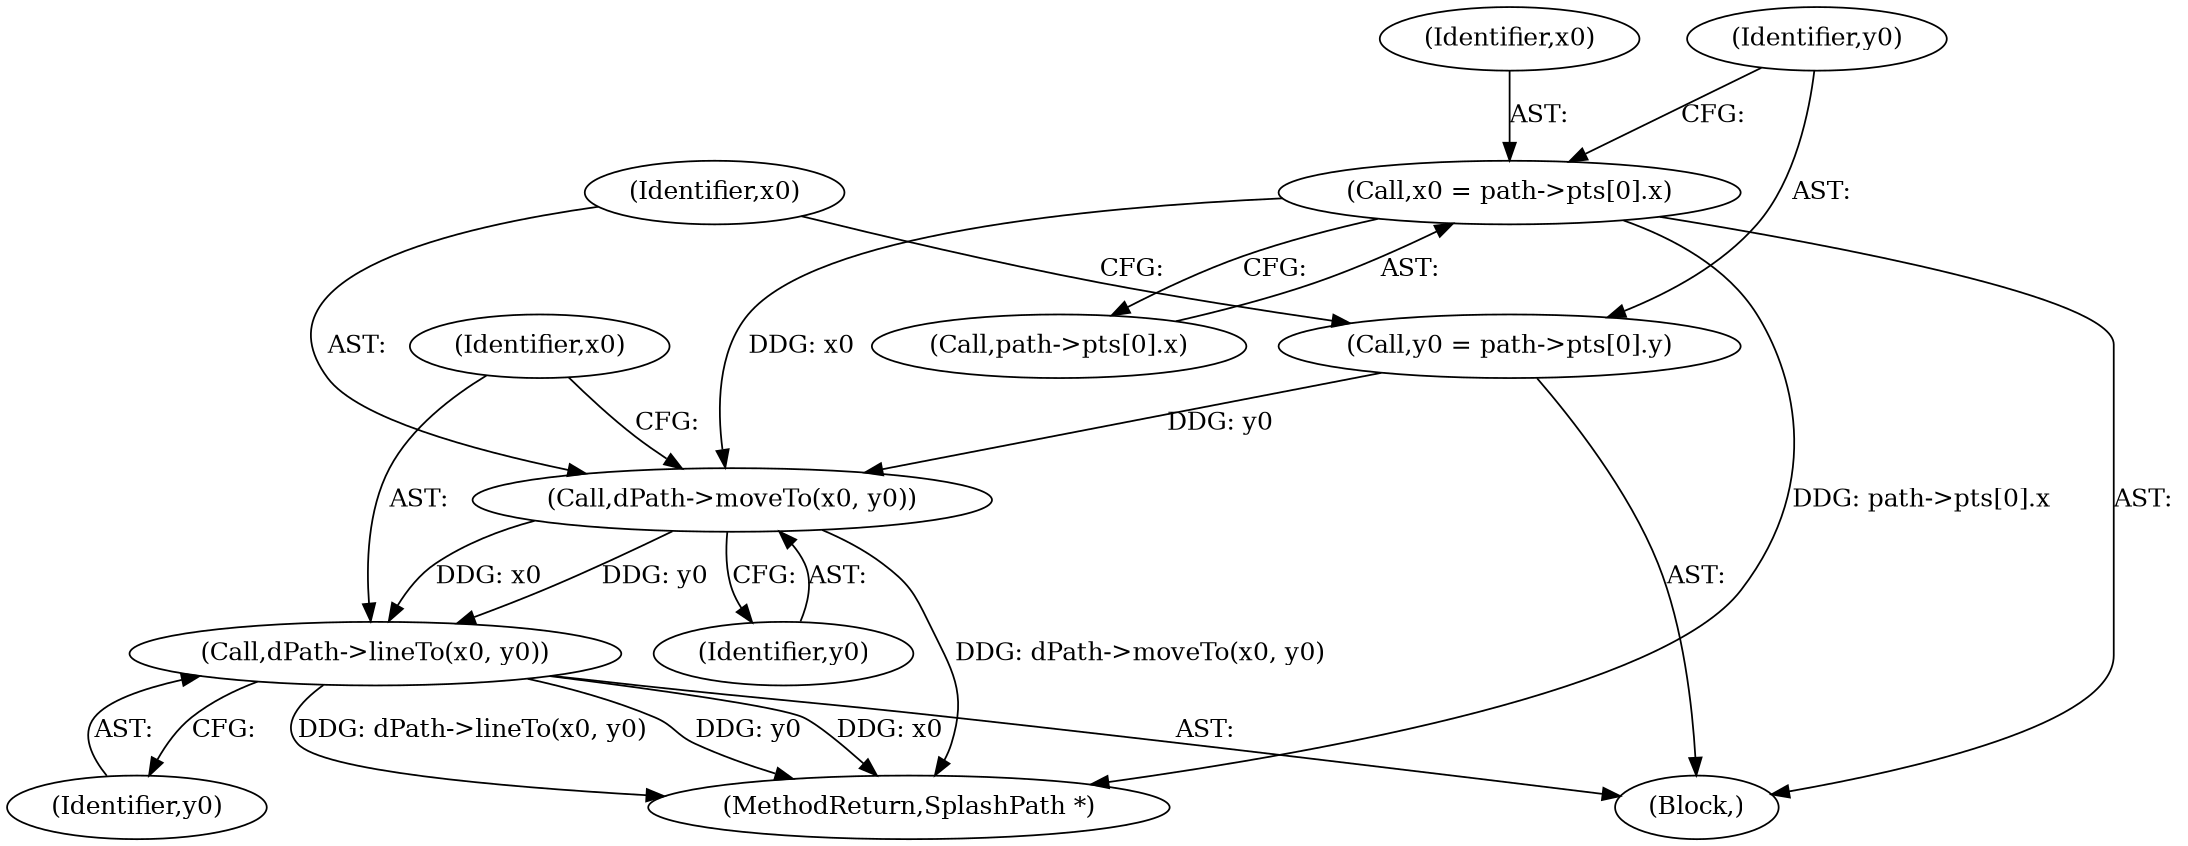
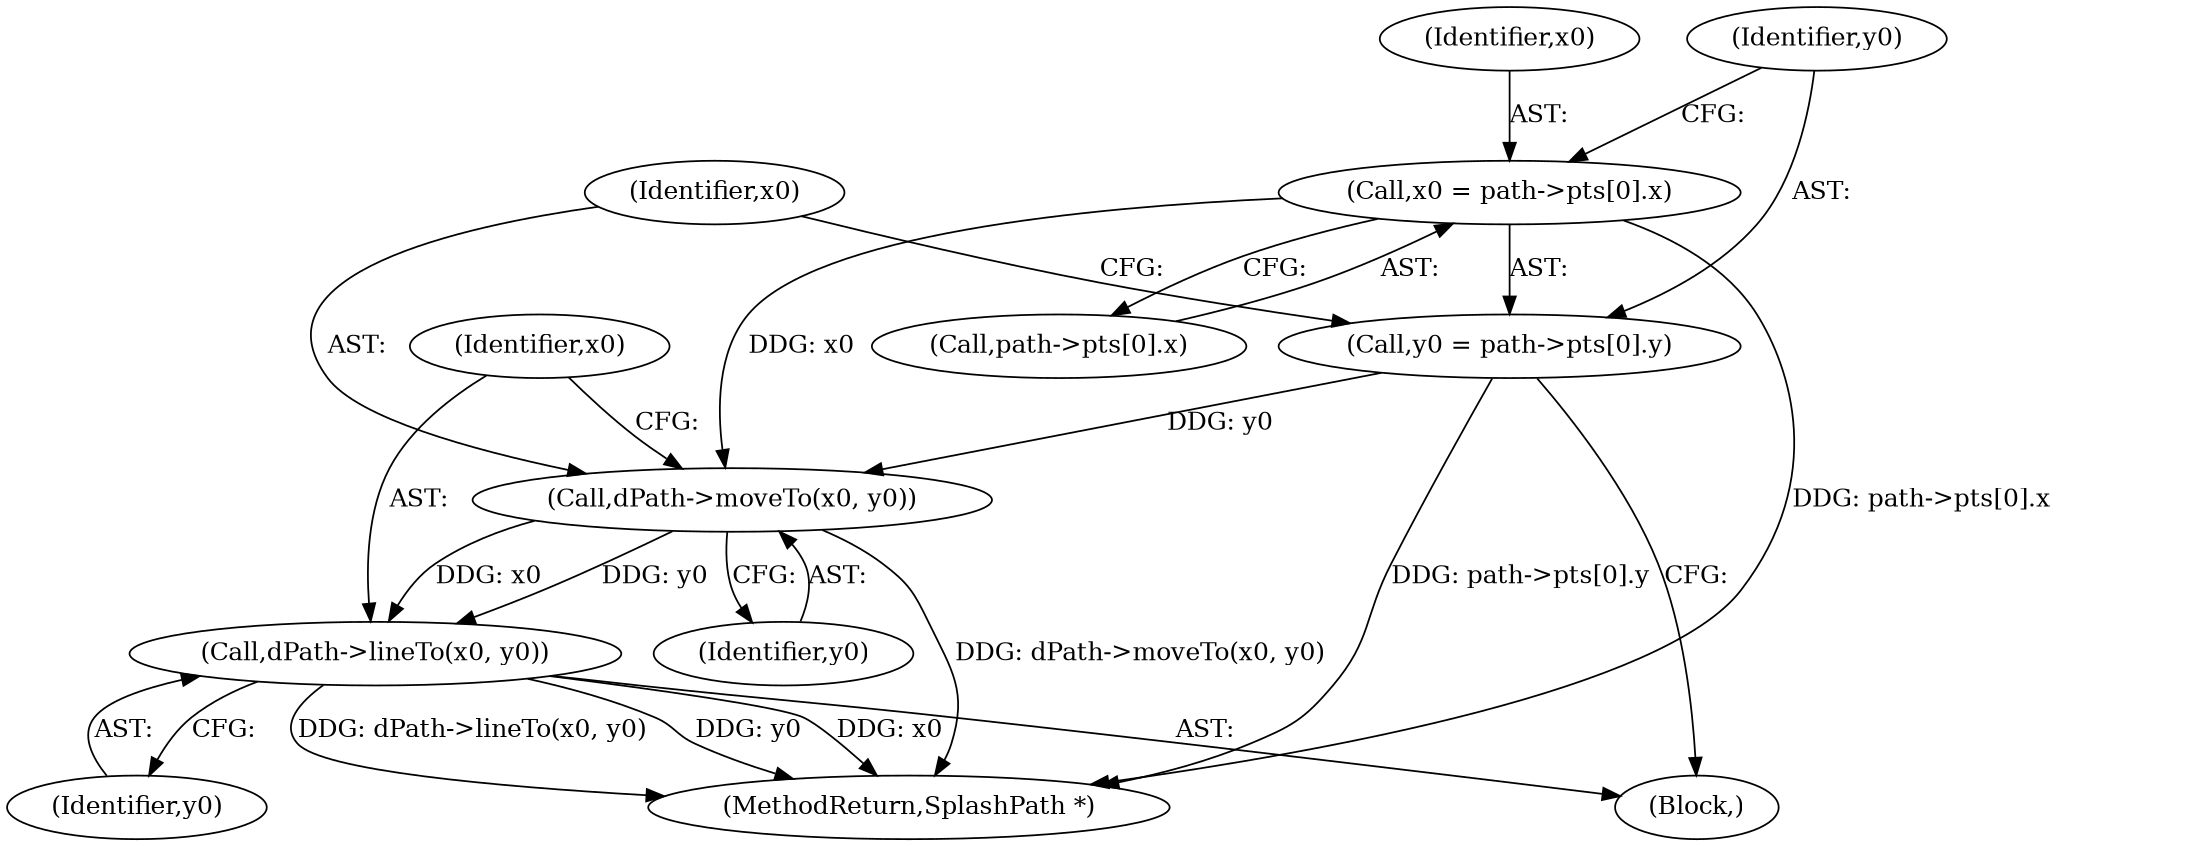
edge "(Call,x0 = path->pts[0].x)" -> "(Block,)": now "(Call,x0 = path->pts[0].x)" -> "(Call,y0 = path->pts[0].y)"
edge "(Call,y0 = path->pts[0].y)" -> "(Block,)": label "AST: " -> "CFG: "
edge "(Call,y0 = path->pts[0].y)" -> "(MethodReturn,SplashPath *)": added, label "DDG: path->pts[0].y"
